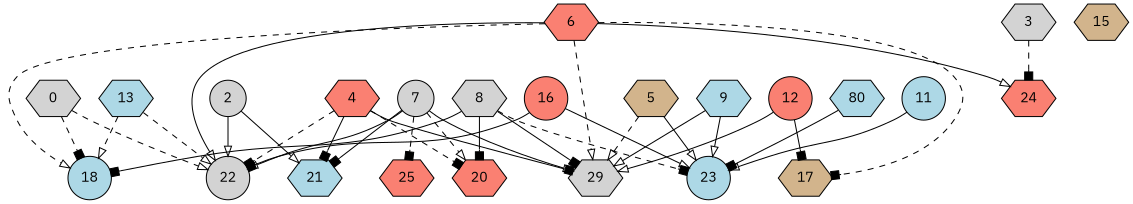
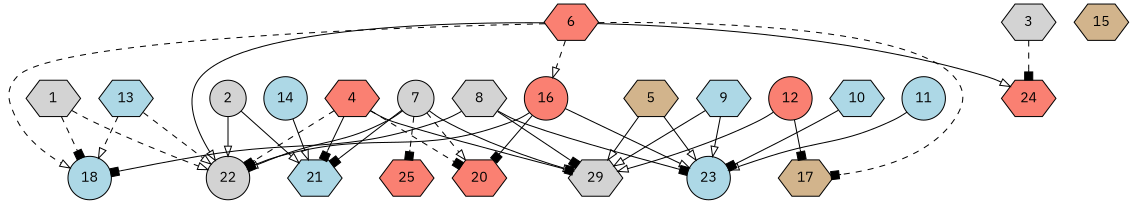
edge "6" -> "29": now "6" -> "16"
node "0": label "0" -> "1"
node "14": added
node "80": label "80" -> "10"
edge "8" -> "20": now "16" -> "20"
edge "5" -> "29": style dashed -> solid
edge "8" -> "23": style dashed -> solid
